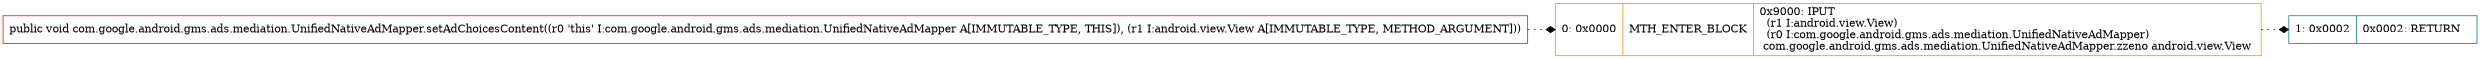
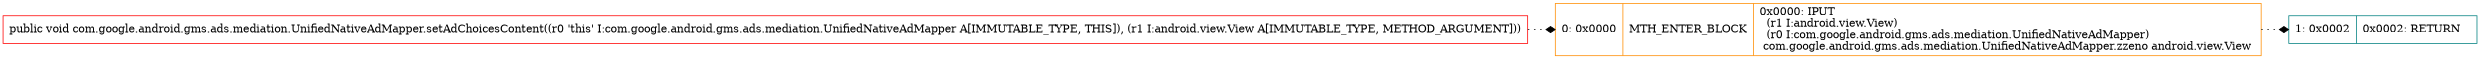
node "0: 0x0000": text "0x9000: IPUT" -> "0x0000: IPUT"
